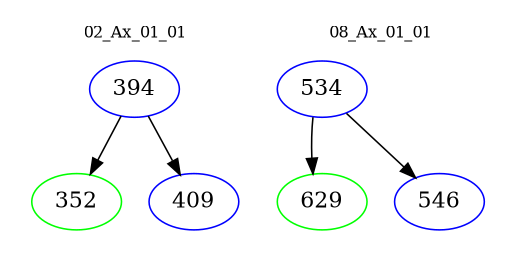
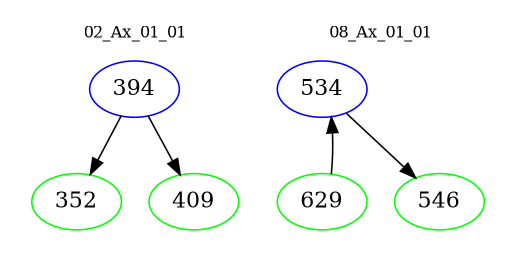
edge "534" -> "629": reversed
node "409": color blue -> green
node "546": color blue -> green
